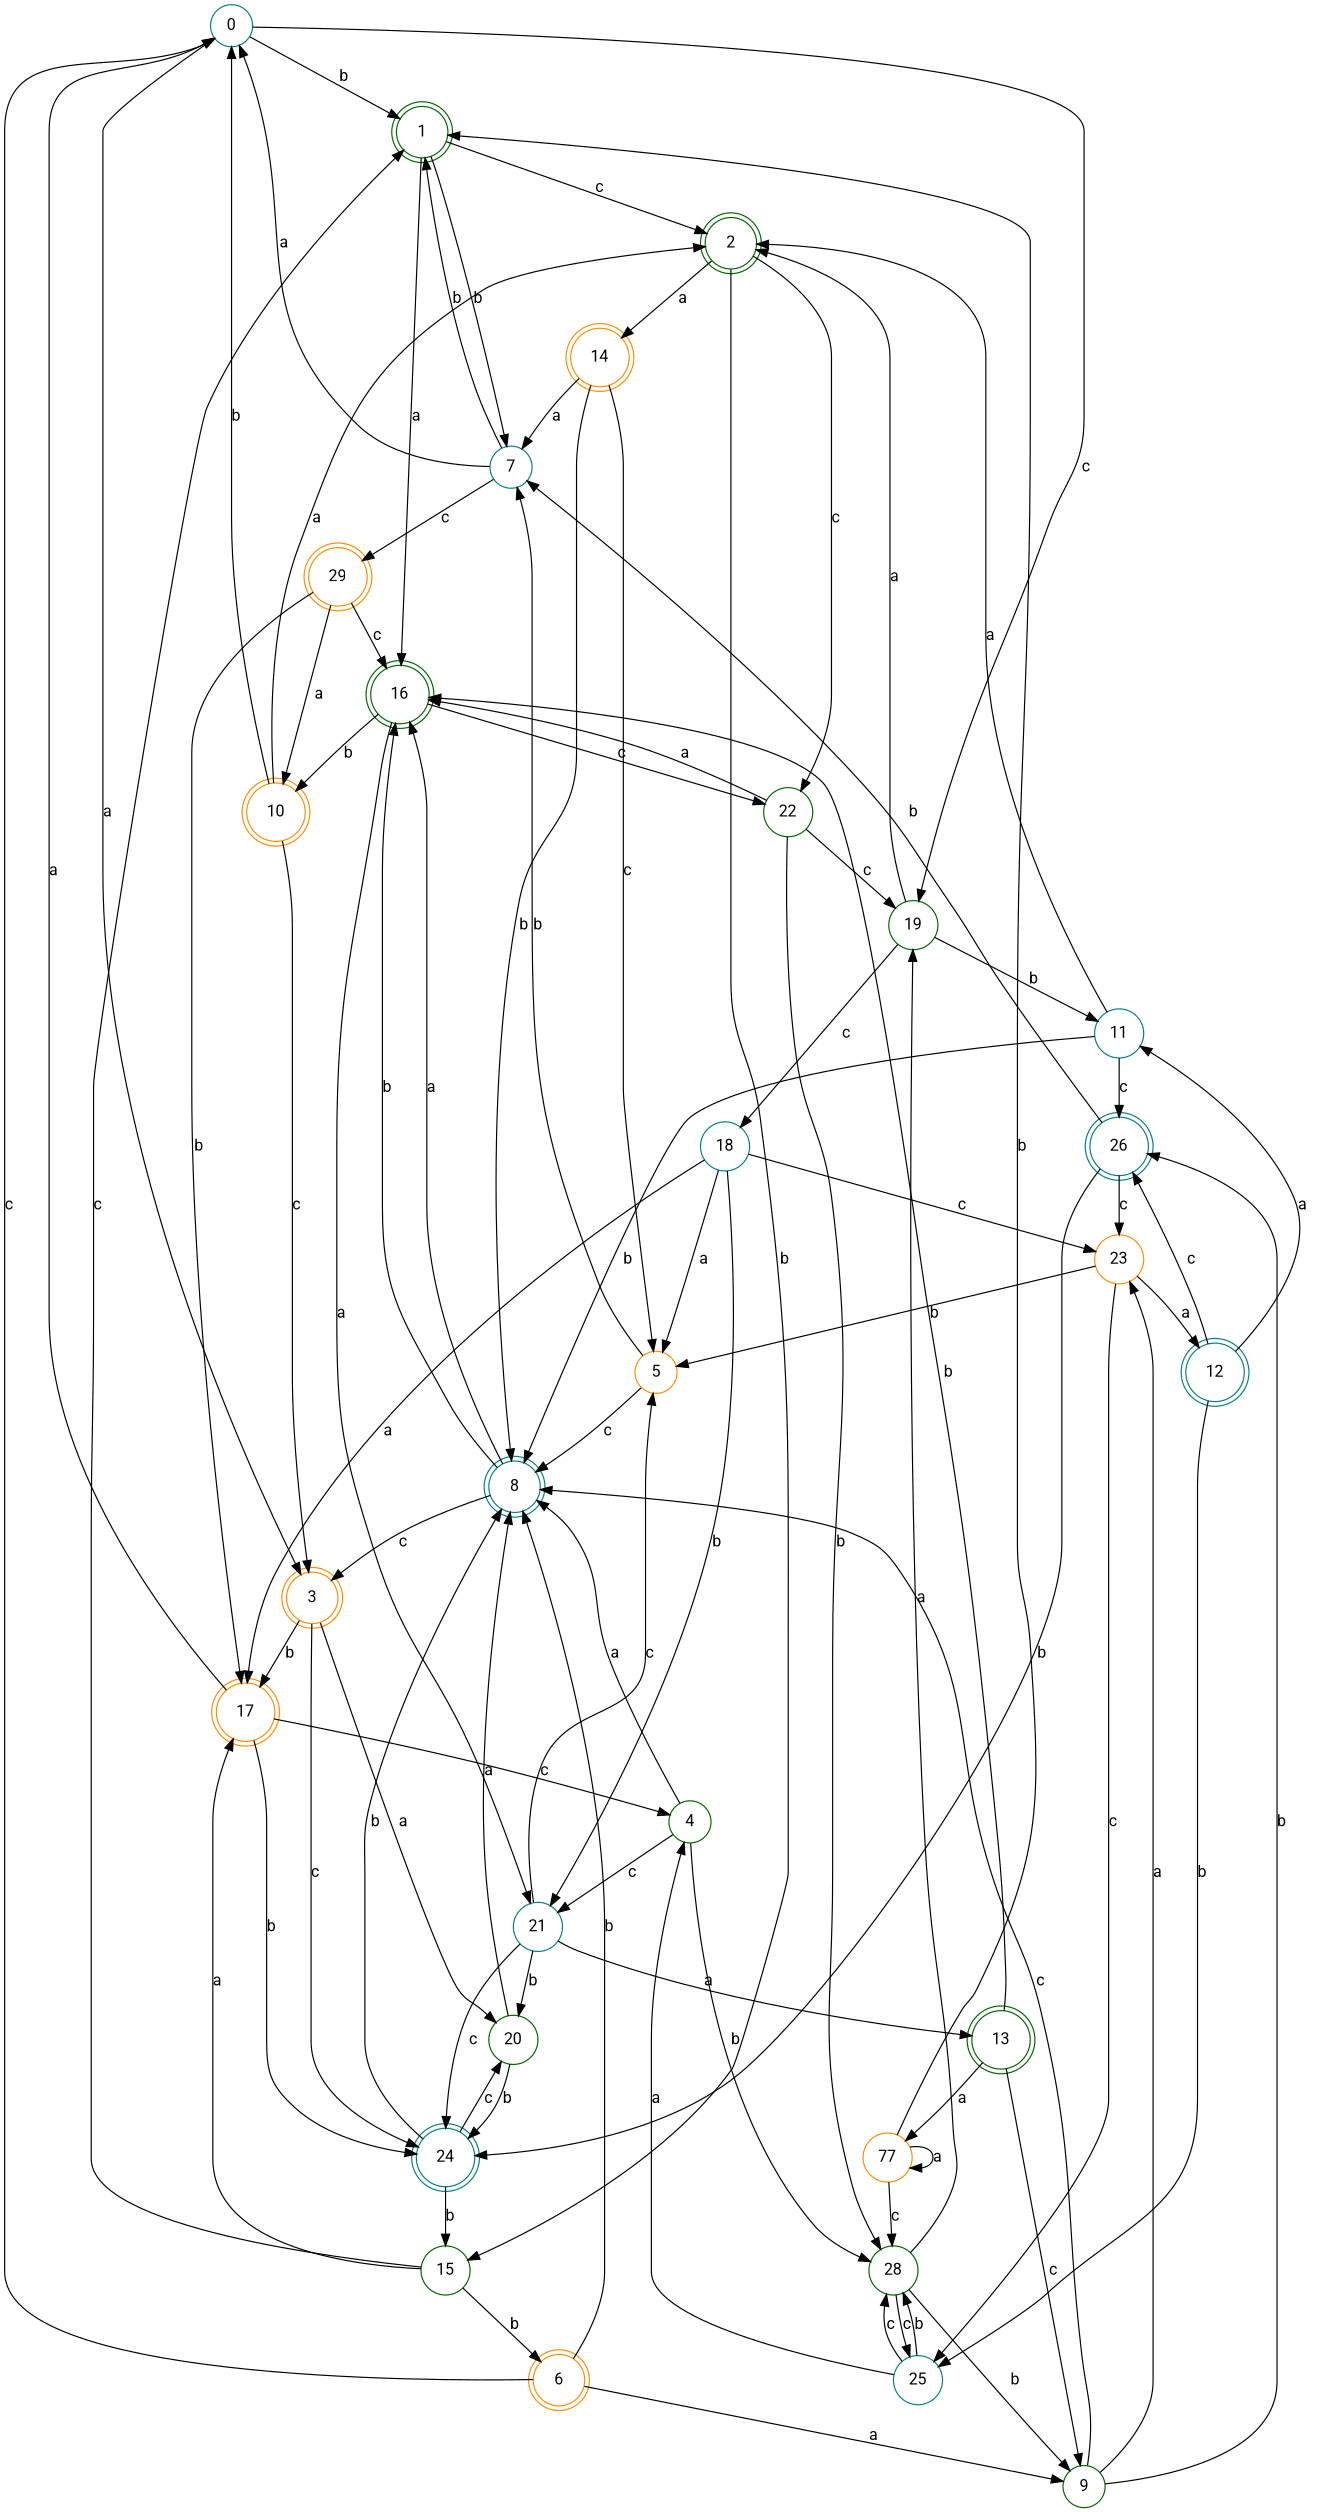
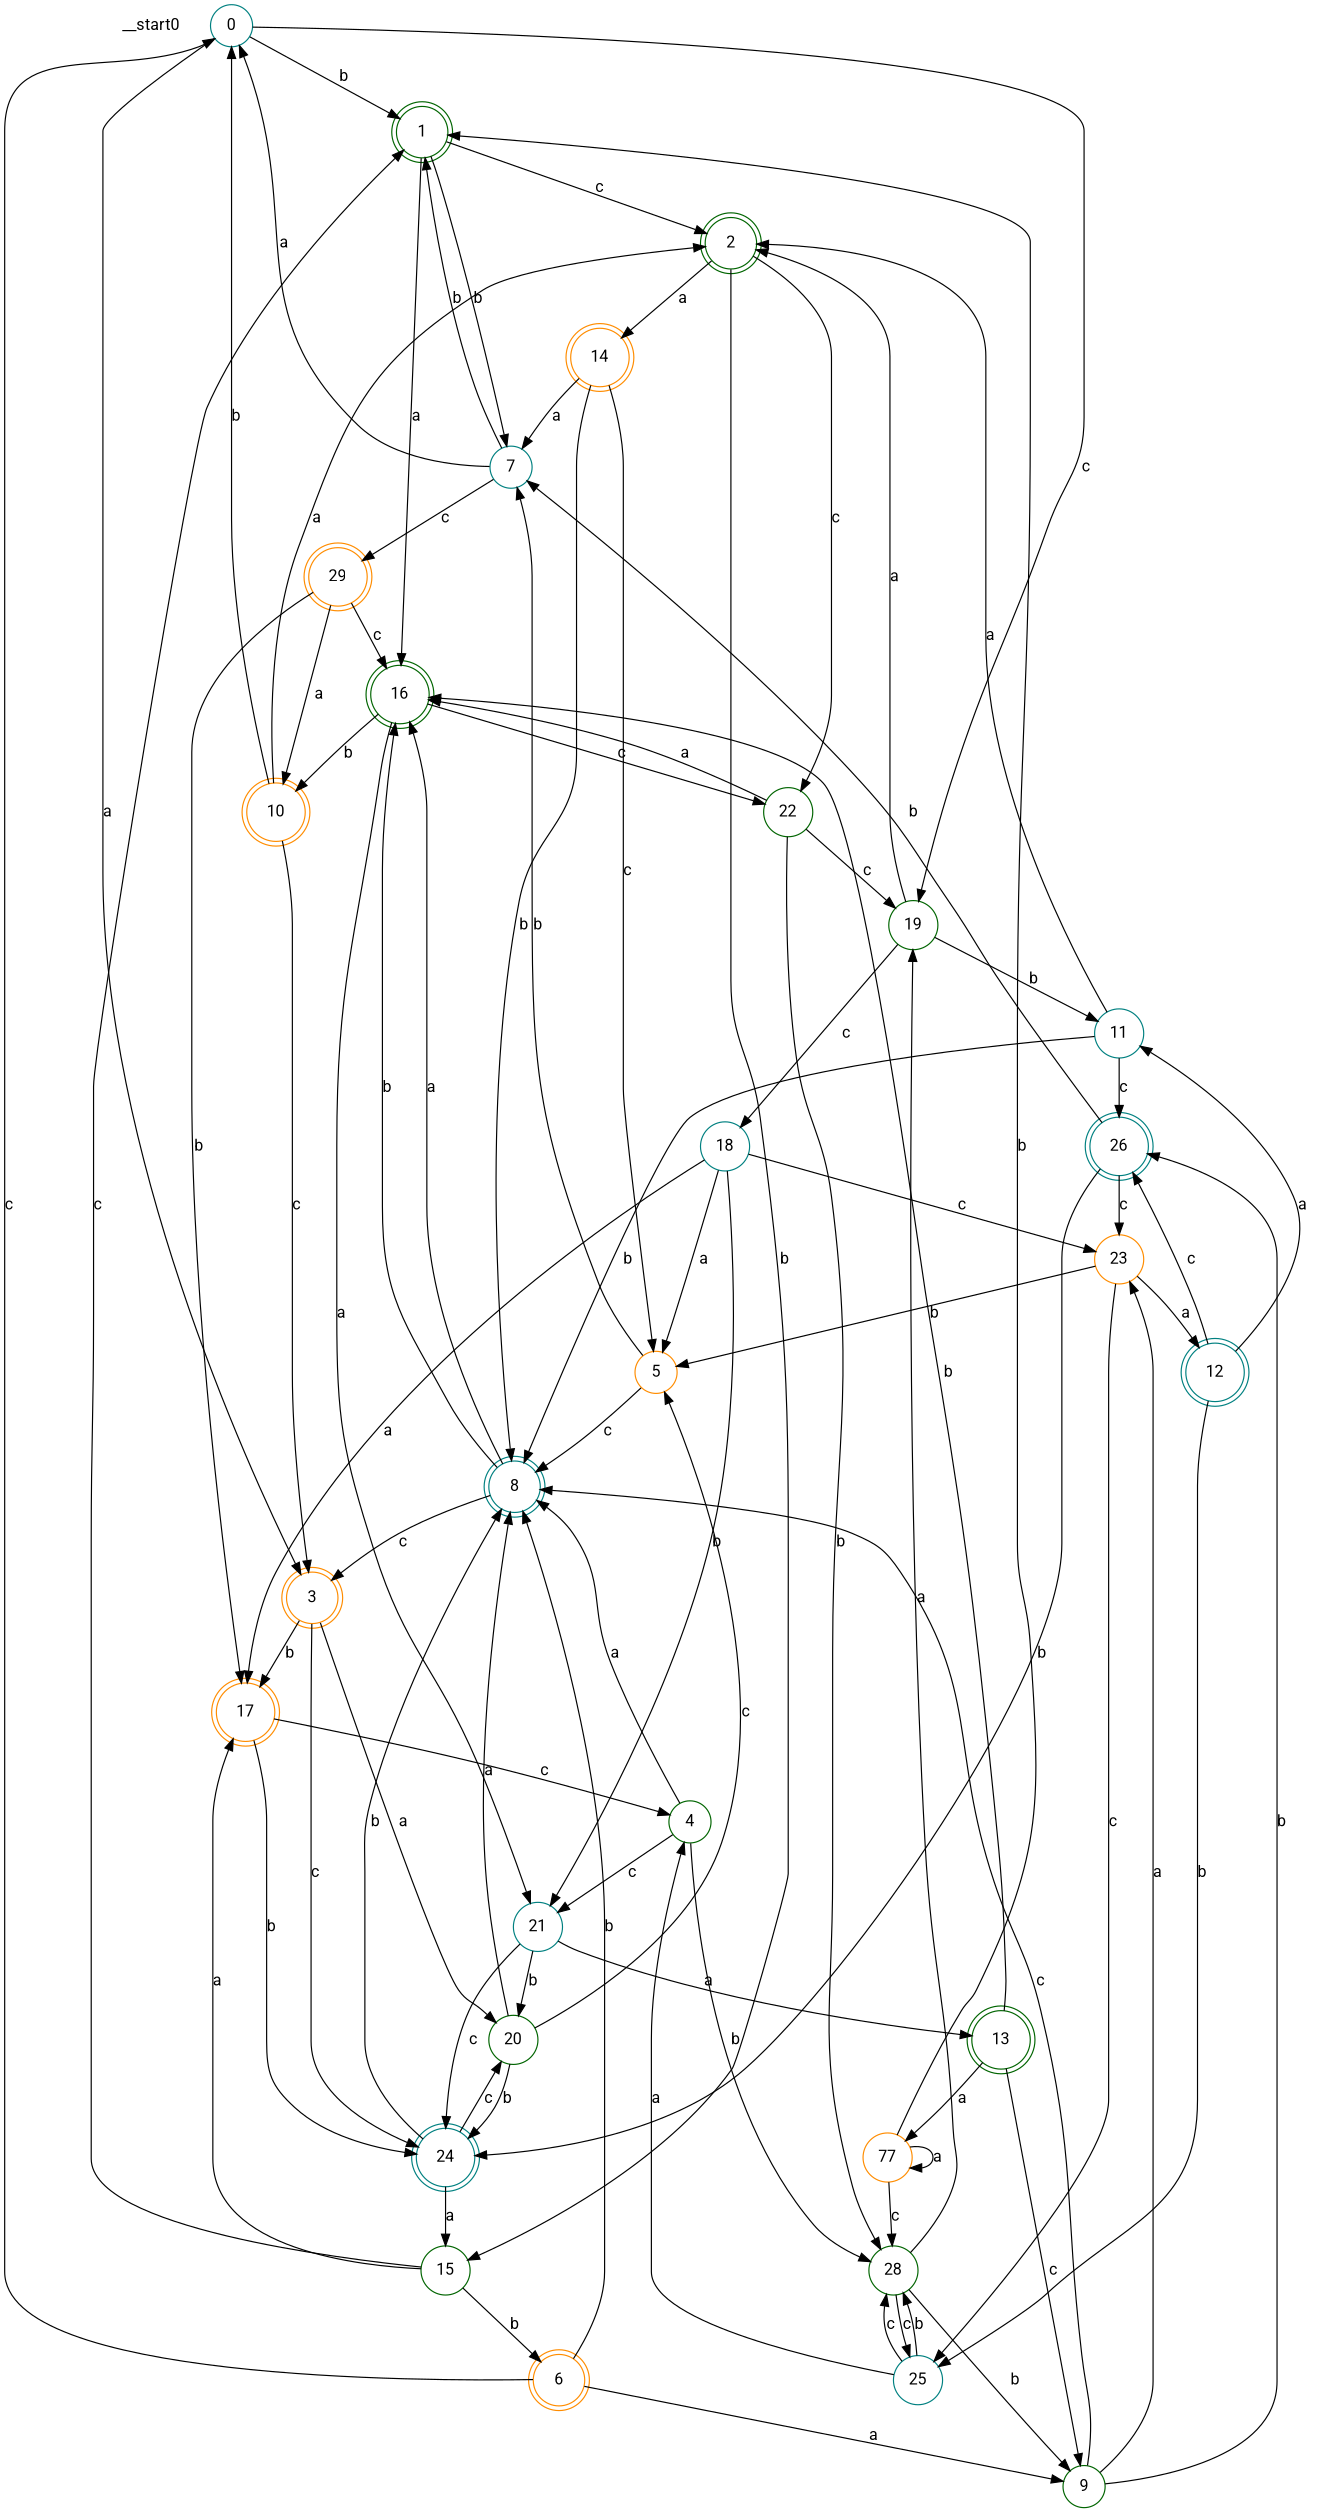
node "__start0": added
edge "17" -> "0": removed, label "a"
edge "21" -> "5": now "20" -> "5"
edge "24" -> "15": label "b" -> "a"
